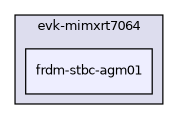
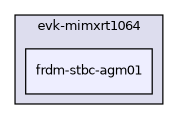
cluster "evk-mimxrt7064": label "evk-mimxrt7064" -> "evk-mimxrt1064"
